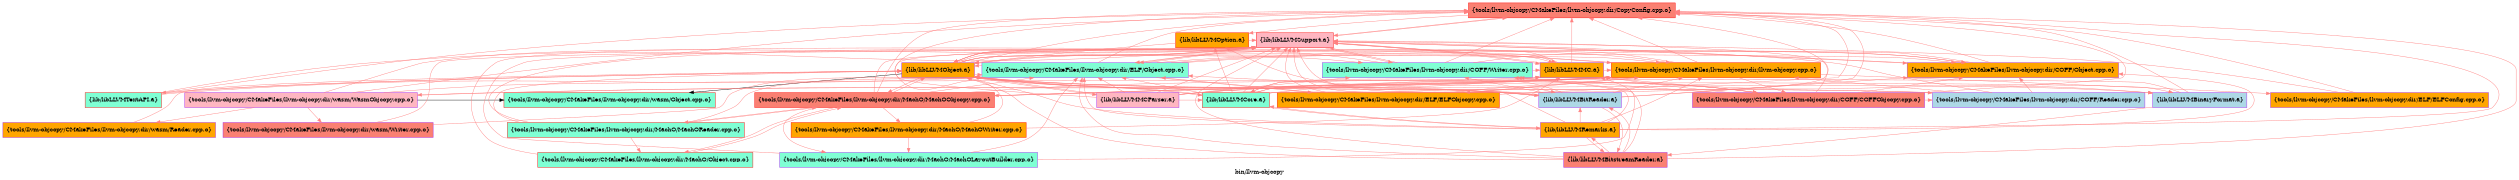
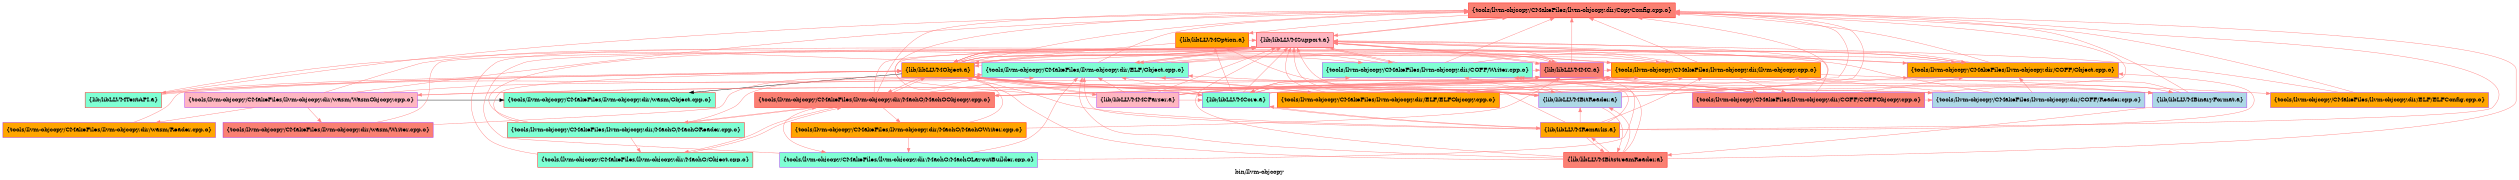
node "{lib/libLLVMMC.a}": fillcolor orange -> salmon
node "{lib/libLLVMCore.a}": color red -> purple
node "{lib/libLLVMBitstreamReader.a}": color purple -> red
